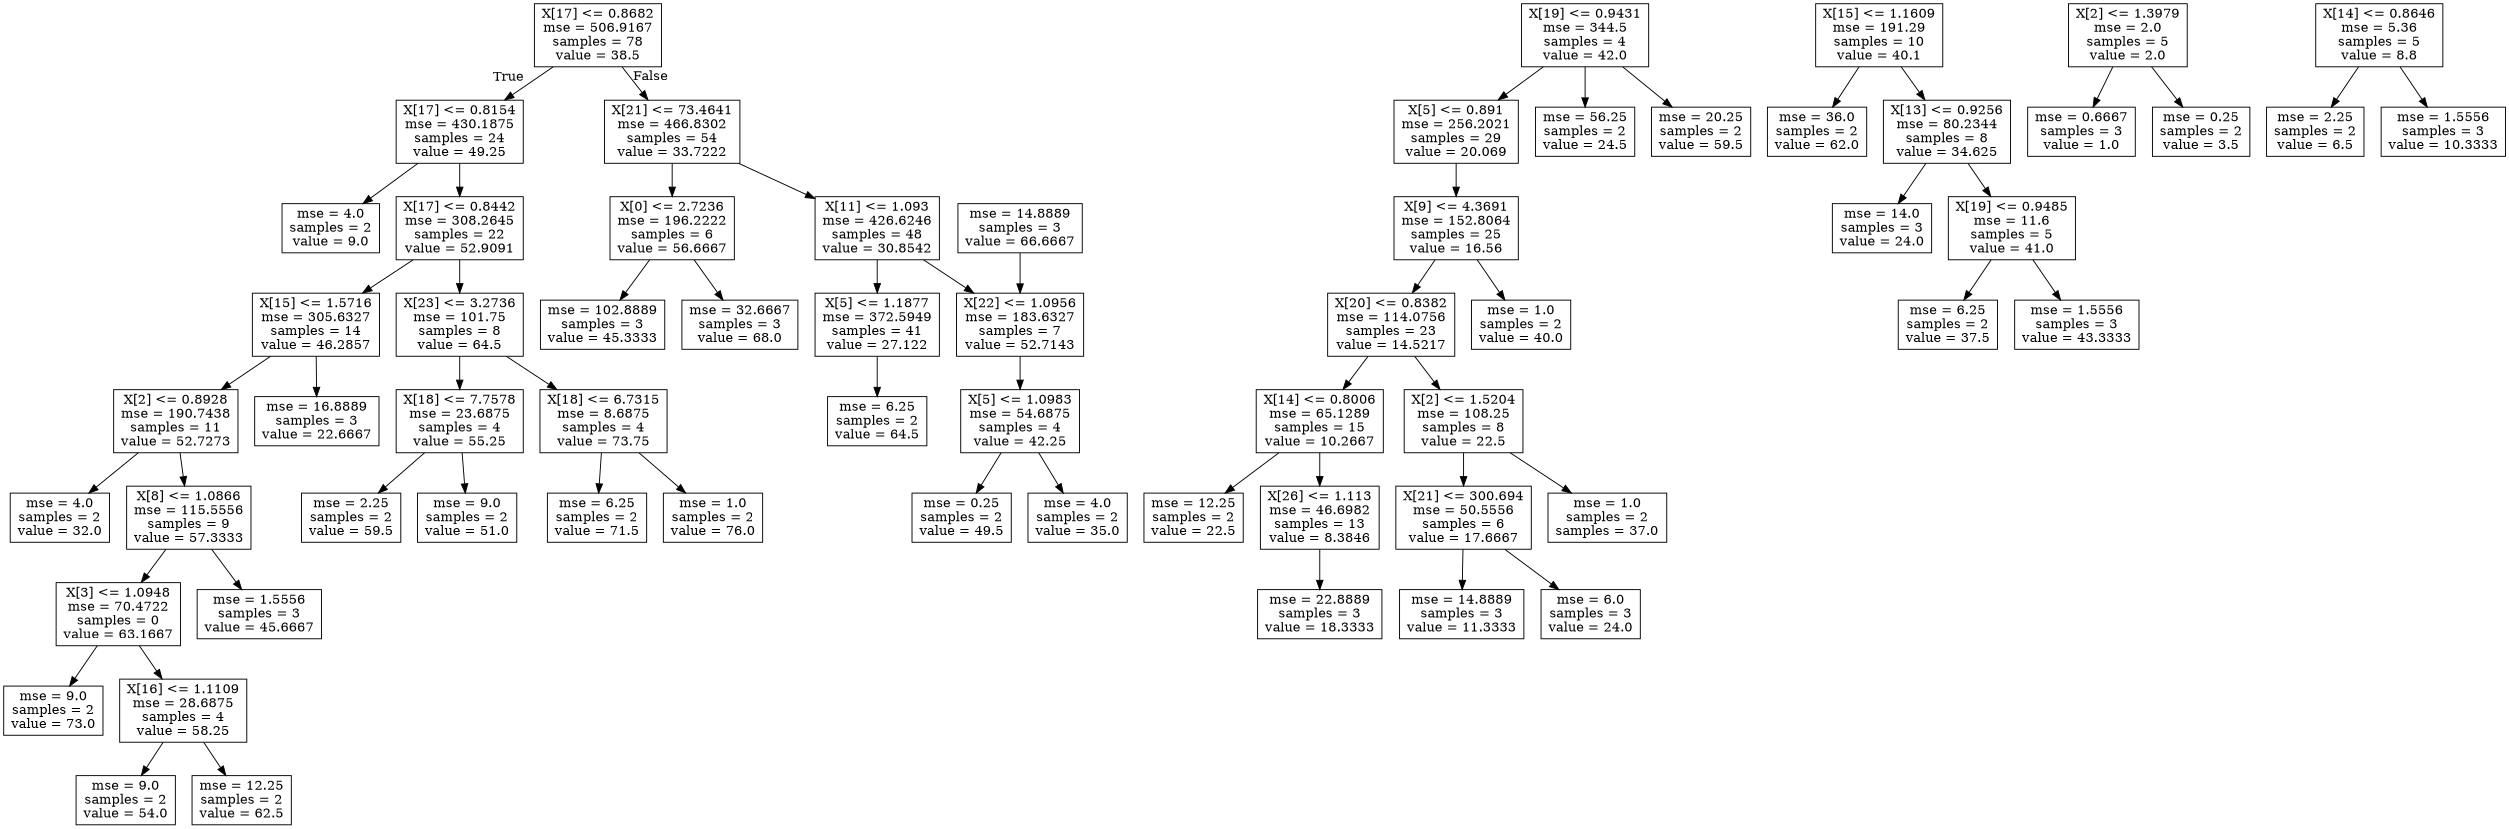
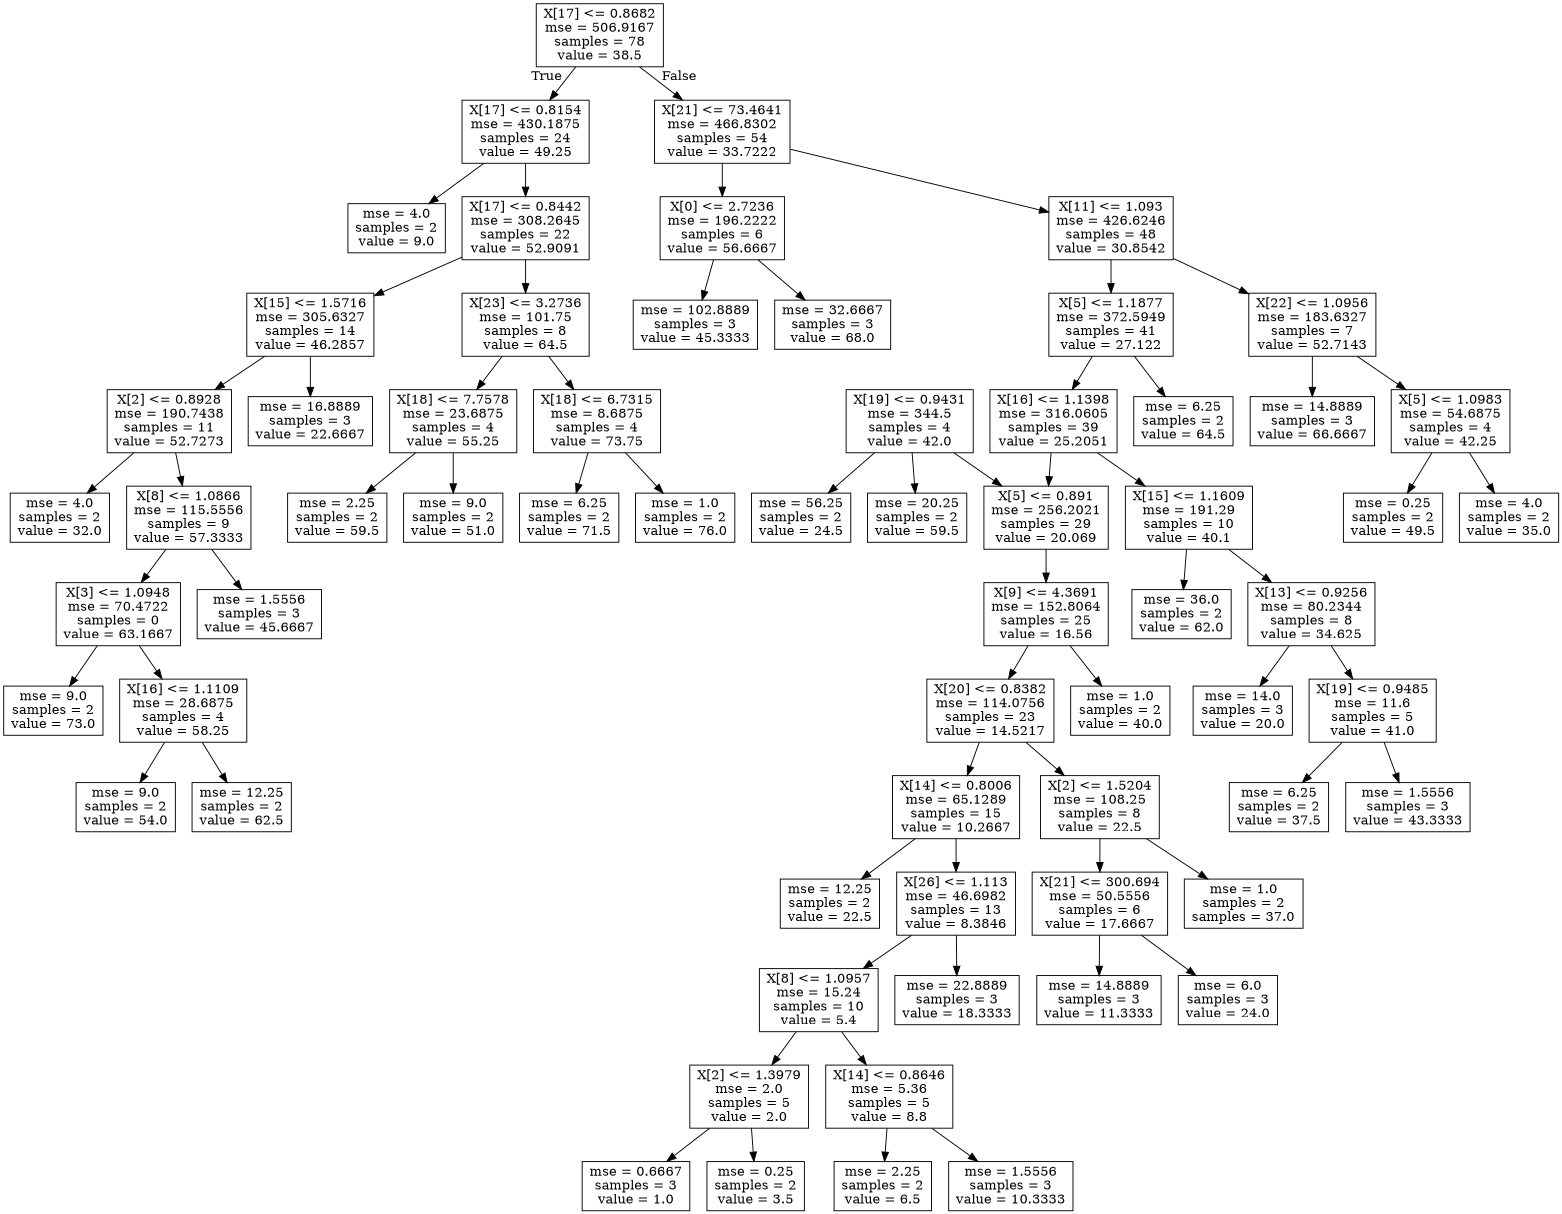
node "mse = 14.0 samples = 3 value = 24.0": label "mse = 14.0 samples = 3 value = 24.0" -> "mse = 14.0 samples = 3 value = 20.0"
edge "mse = 14.8889 samples = 3 value = 66.6667" -> "X[22] <= 1.0956 mse = 183.6327 samples = 7 value = 52.7143": reversed
node "X[16] <= 1.1398 mse = 316.0605 samples = 39 value = 25.2051": added
node "X[8] <= 1.0957 mse = 15.24 samples = 10 value = 5.4": added
